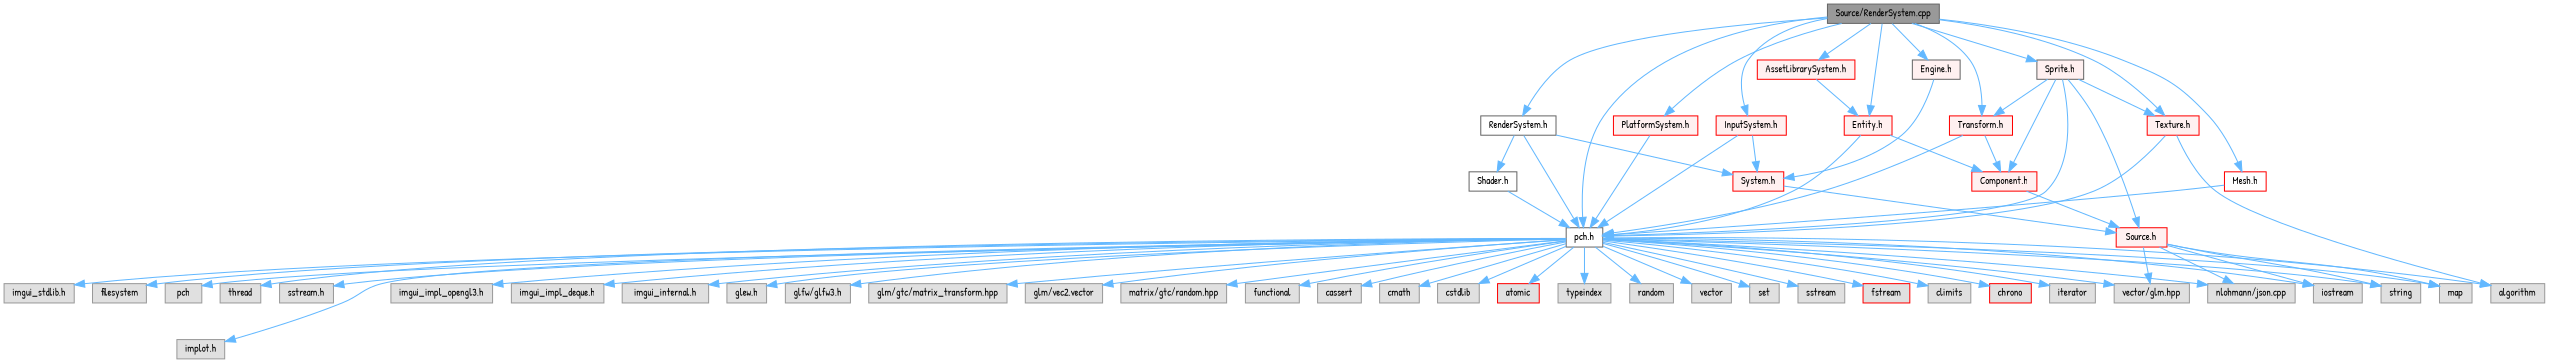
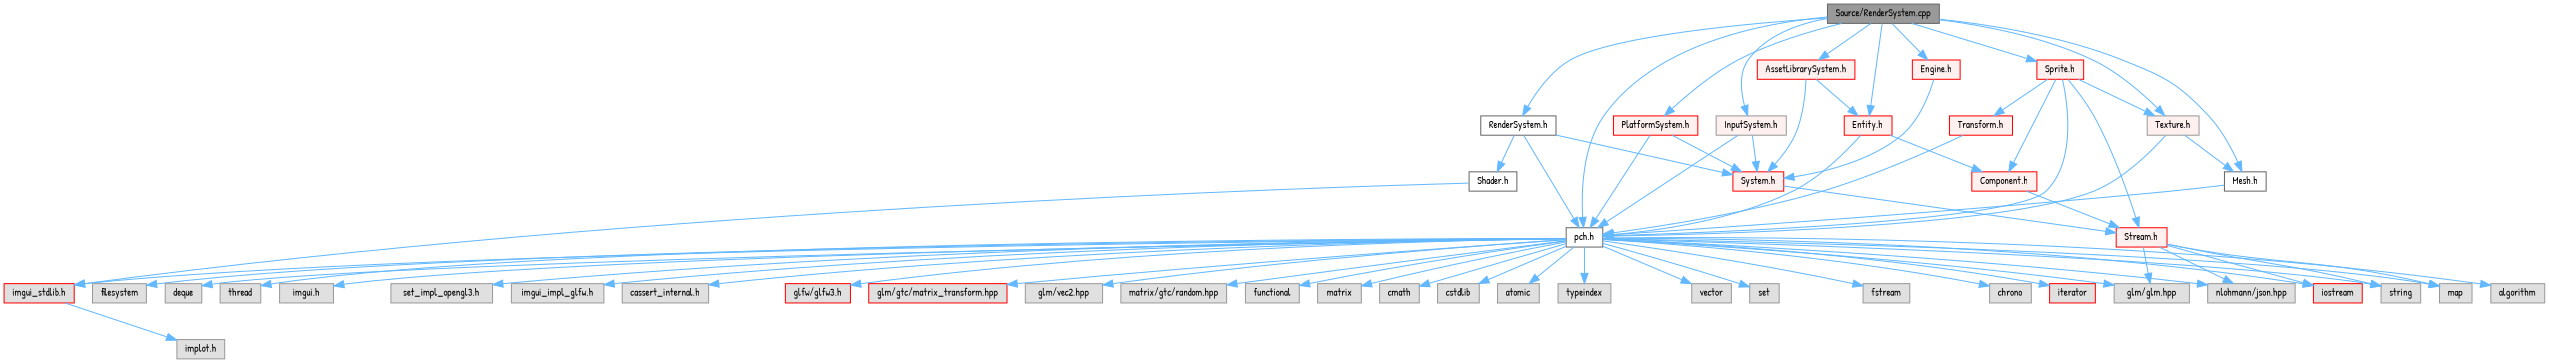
edge "Source/RenderSystem.cpp" -> "Transform.h": removed
node "Engine.h": color grey40 -> red
node "Sprite.h": color grey40 -> red
edge "AssetLibrarySystem.h" -> "System.h": added
node "InputSystem.h": color red -> grey60
node "Texture.h": color red -> grey60
edge "Transform.h" -> "Component.h": removed
edge "PlatformSystem.h" -> "System.h": added
node "Mesh.h": color red -> grey40
edge "Shader.h" -> "pch.h": now "Shader.h" -> "imgui_stdlib.h"
edge "Texture.h" -> "algorithm": now "Texture.h" -> "Mesh.h"
node "Source.h": label "Source.h" -> "Stream.h"
edge "pch.h" -> "implot.h": now "imgui_stdlib.h" -> "implot.h"
node "imgui_stdlib.h": color grey60 -> red
node "pch": label "pch" -> "deque"
node "sstream.h": label "sstream.h" -> "imgui.h"
node "imgui_impl_opengl3.h": label "imgui_impl_opengl3.h" -> "set_impl_opengl3.h"
node "imgui_impl_deque.h": label "imgui_impl_deque.h" -> "imgui_impl_glfw.h"
node "imgui_internal.h": label "imgui_internal.h" -> "cassert_internal.h"
node "glew.h": removed
node "glfw/glfw3.h": color grey60 -> red
node "glm/gtc/matrix_transform.hpp": color grey60 -> red
node "glm/vec2.vector": label "glm/vec2.vector" -> "glm/vec2.hpp"
node "cassert": label "cassert" -> "matrix"
node "atomic": color red -> grey60
node "random": removed
node "sstream": removed
node "fstream": color red -> grey60
node "climits": removed
node "chrono": color red -> grey60
node "iterator": color grey60 -> red
node "vector/glm.hpp": label "vector/glm.hpp" -> "glm/glm.hpp"
node "nlohmann/json.cpp": label "nlohmann/json.cpp" -> "nlohmann/json.hpp"
node "iostream": color grey60 -> red
